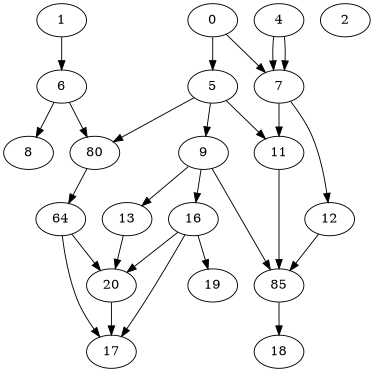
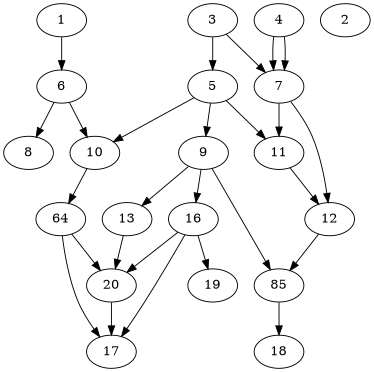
node "0": label "0" -> "3"
node "80": label "80" -> "10"
edge "11" -> "85": now "11" -> "12"
